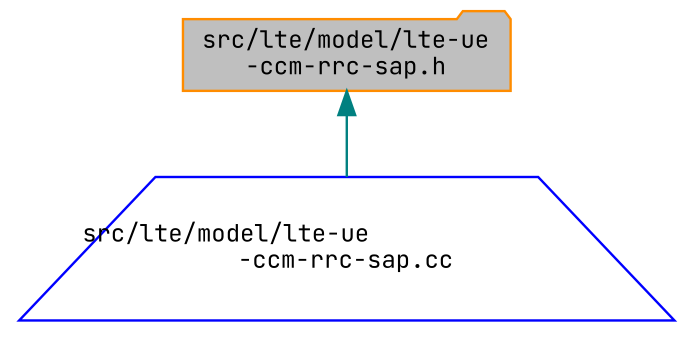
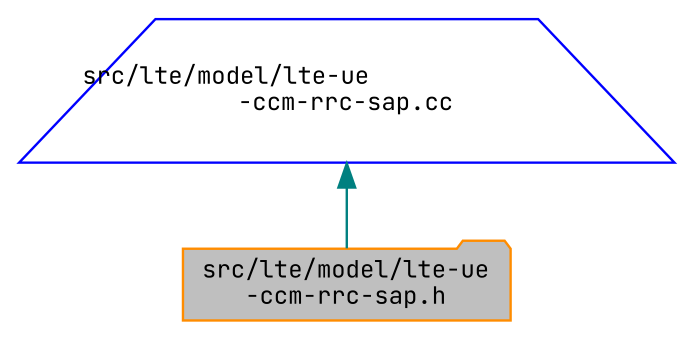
edge "src/lte/model/lte-ue -ccm-rrc-sap.cc" -> "src/lte/model/lte-ue -ccm-rrc-sap.h": reversed
